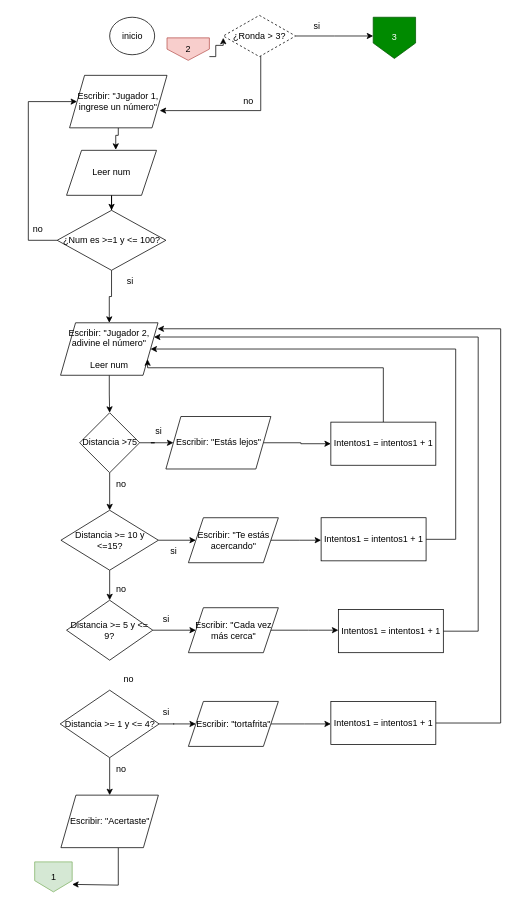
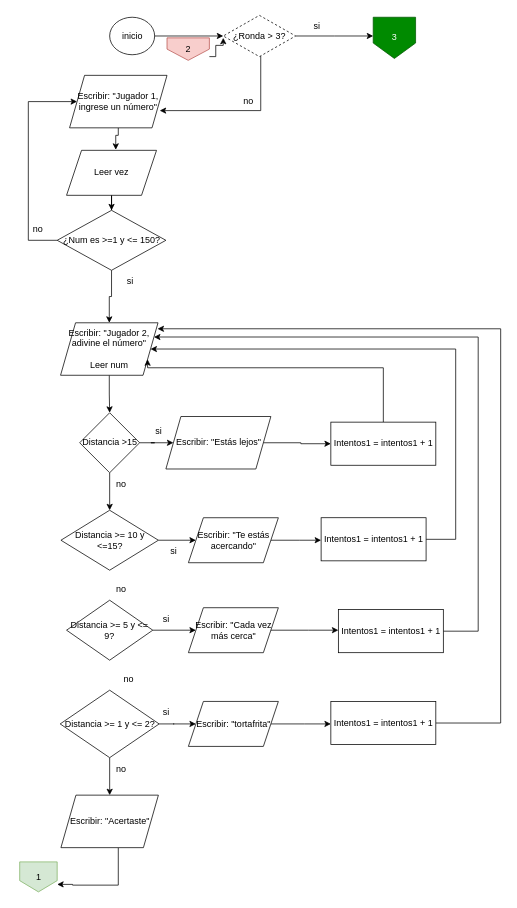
edge "inicio" -> "¿Ronda > 3?": added
node "Leer num": label "Leer num" -> "Leer vez"
node "¿Num es >=1 y <= 100?": label "¿Num es >=1 y <= 100?" -> "¿Num es >=1 y <= 150?"
node "Distancia >75": label "Distancia >75" -> "Distancia >15"
edge "Distancia >= 10 y <=15?" -> "Distancia >= 5 y <= 9?": removed
node "Distancia >= 1 y <= 4?": label "Distancia >= 1 y <= 4?" -> "Distancia >= 1 y <= 2?"
node "1": moved (53, 877) -> (38, 877)
